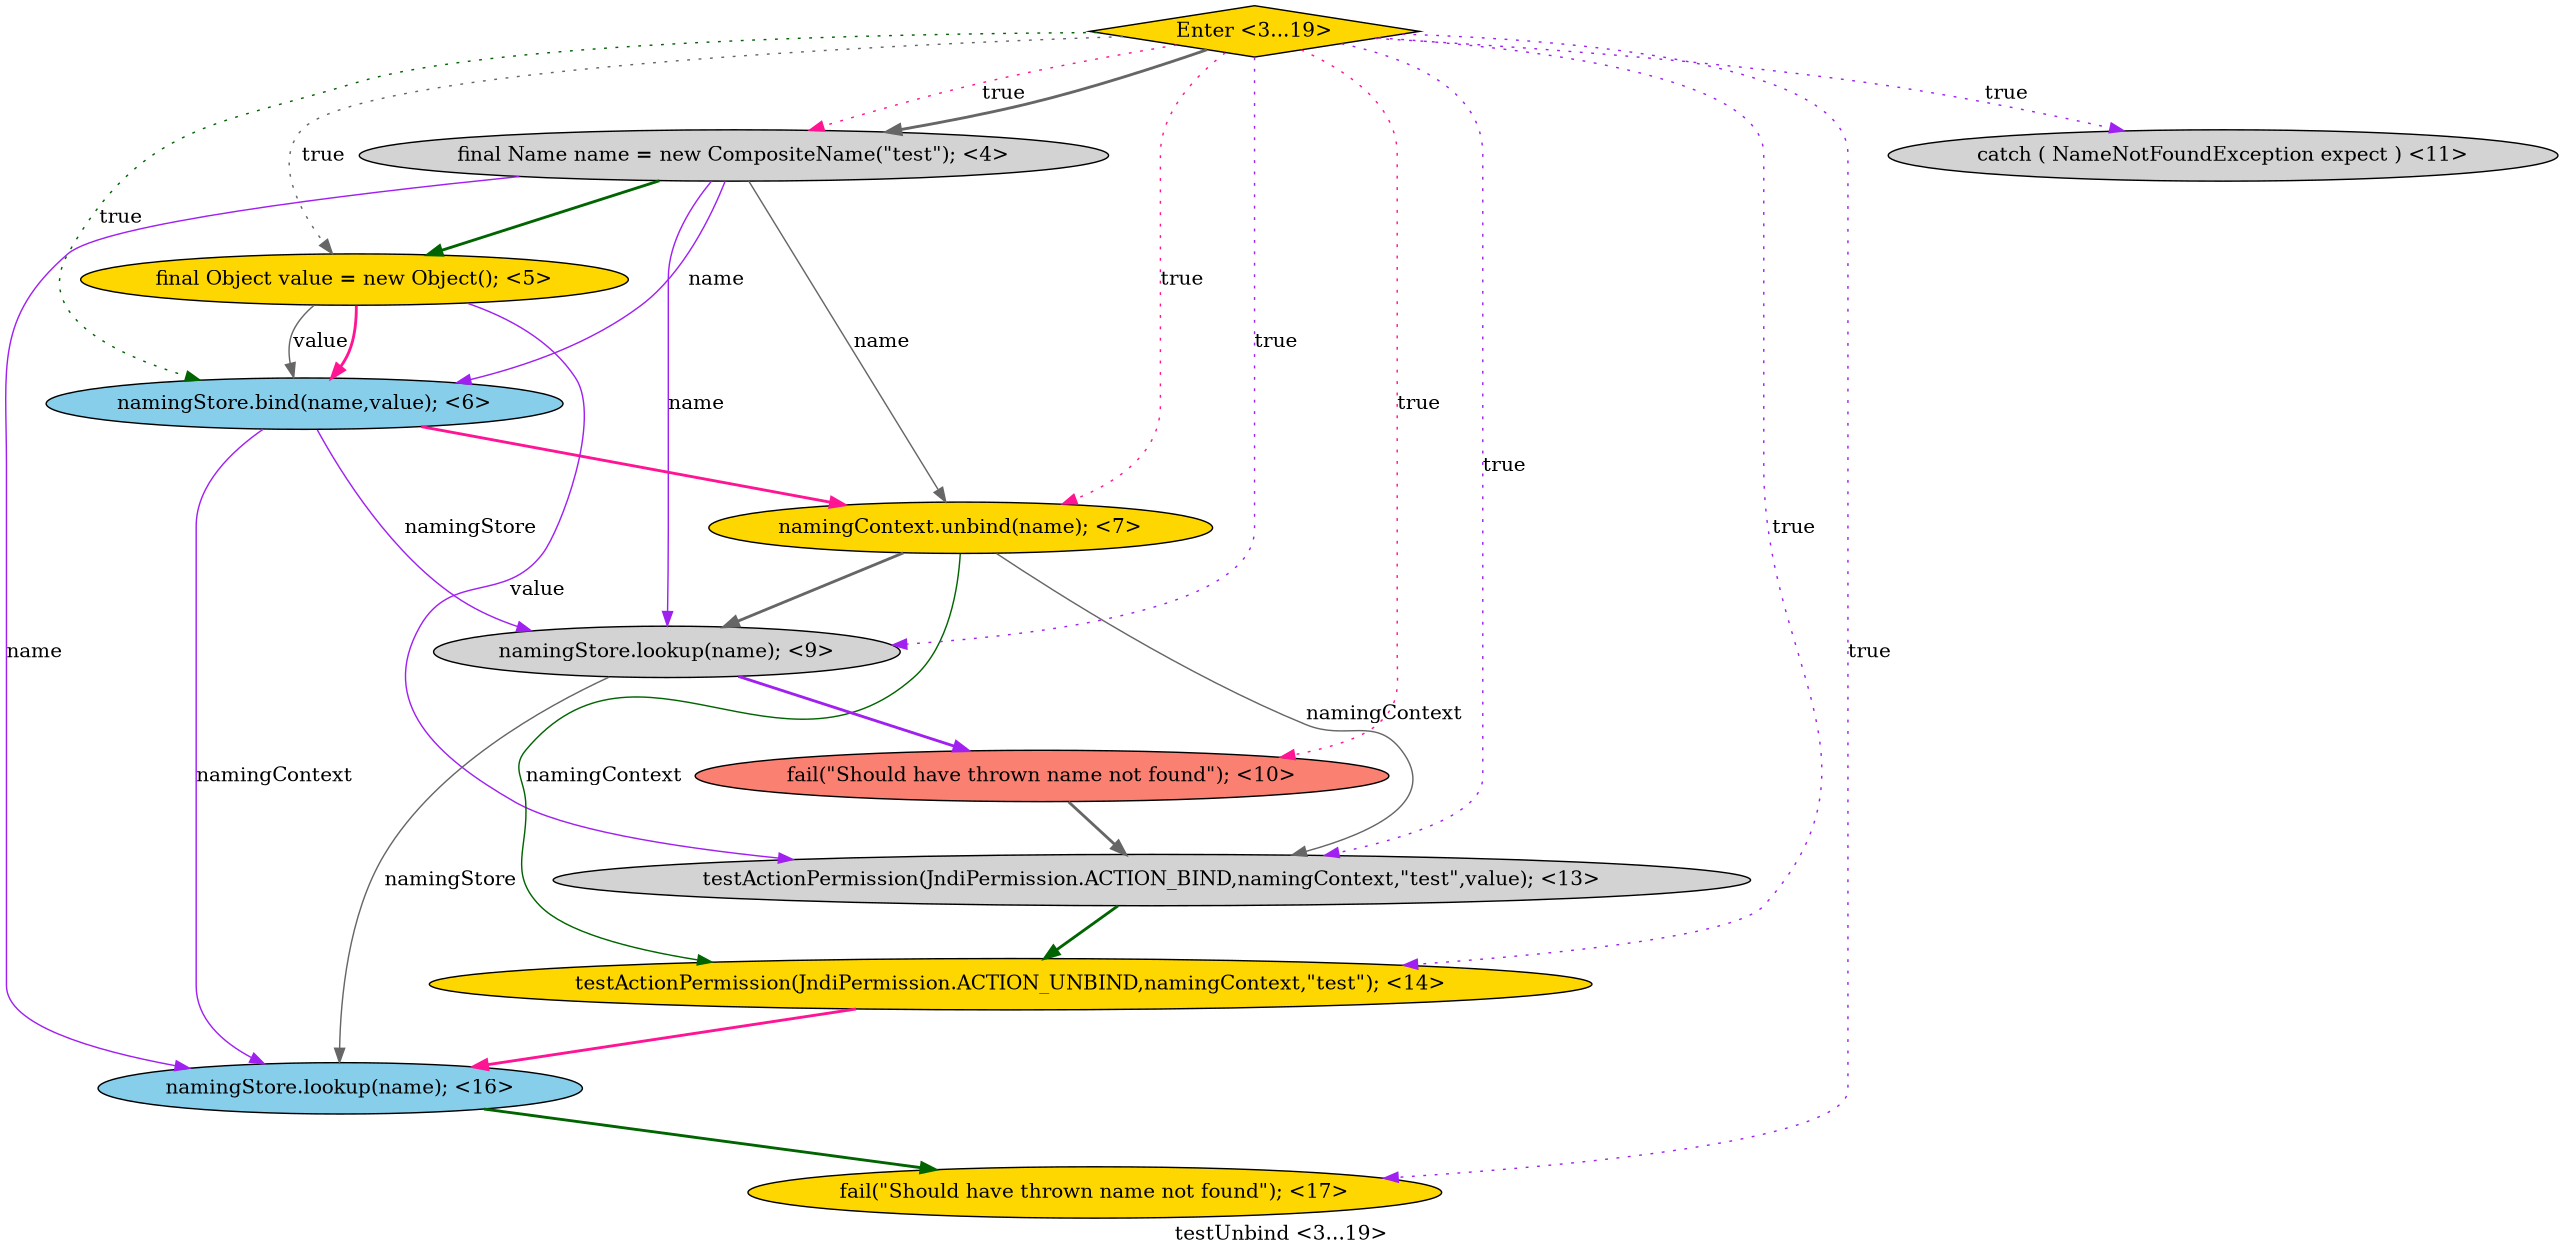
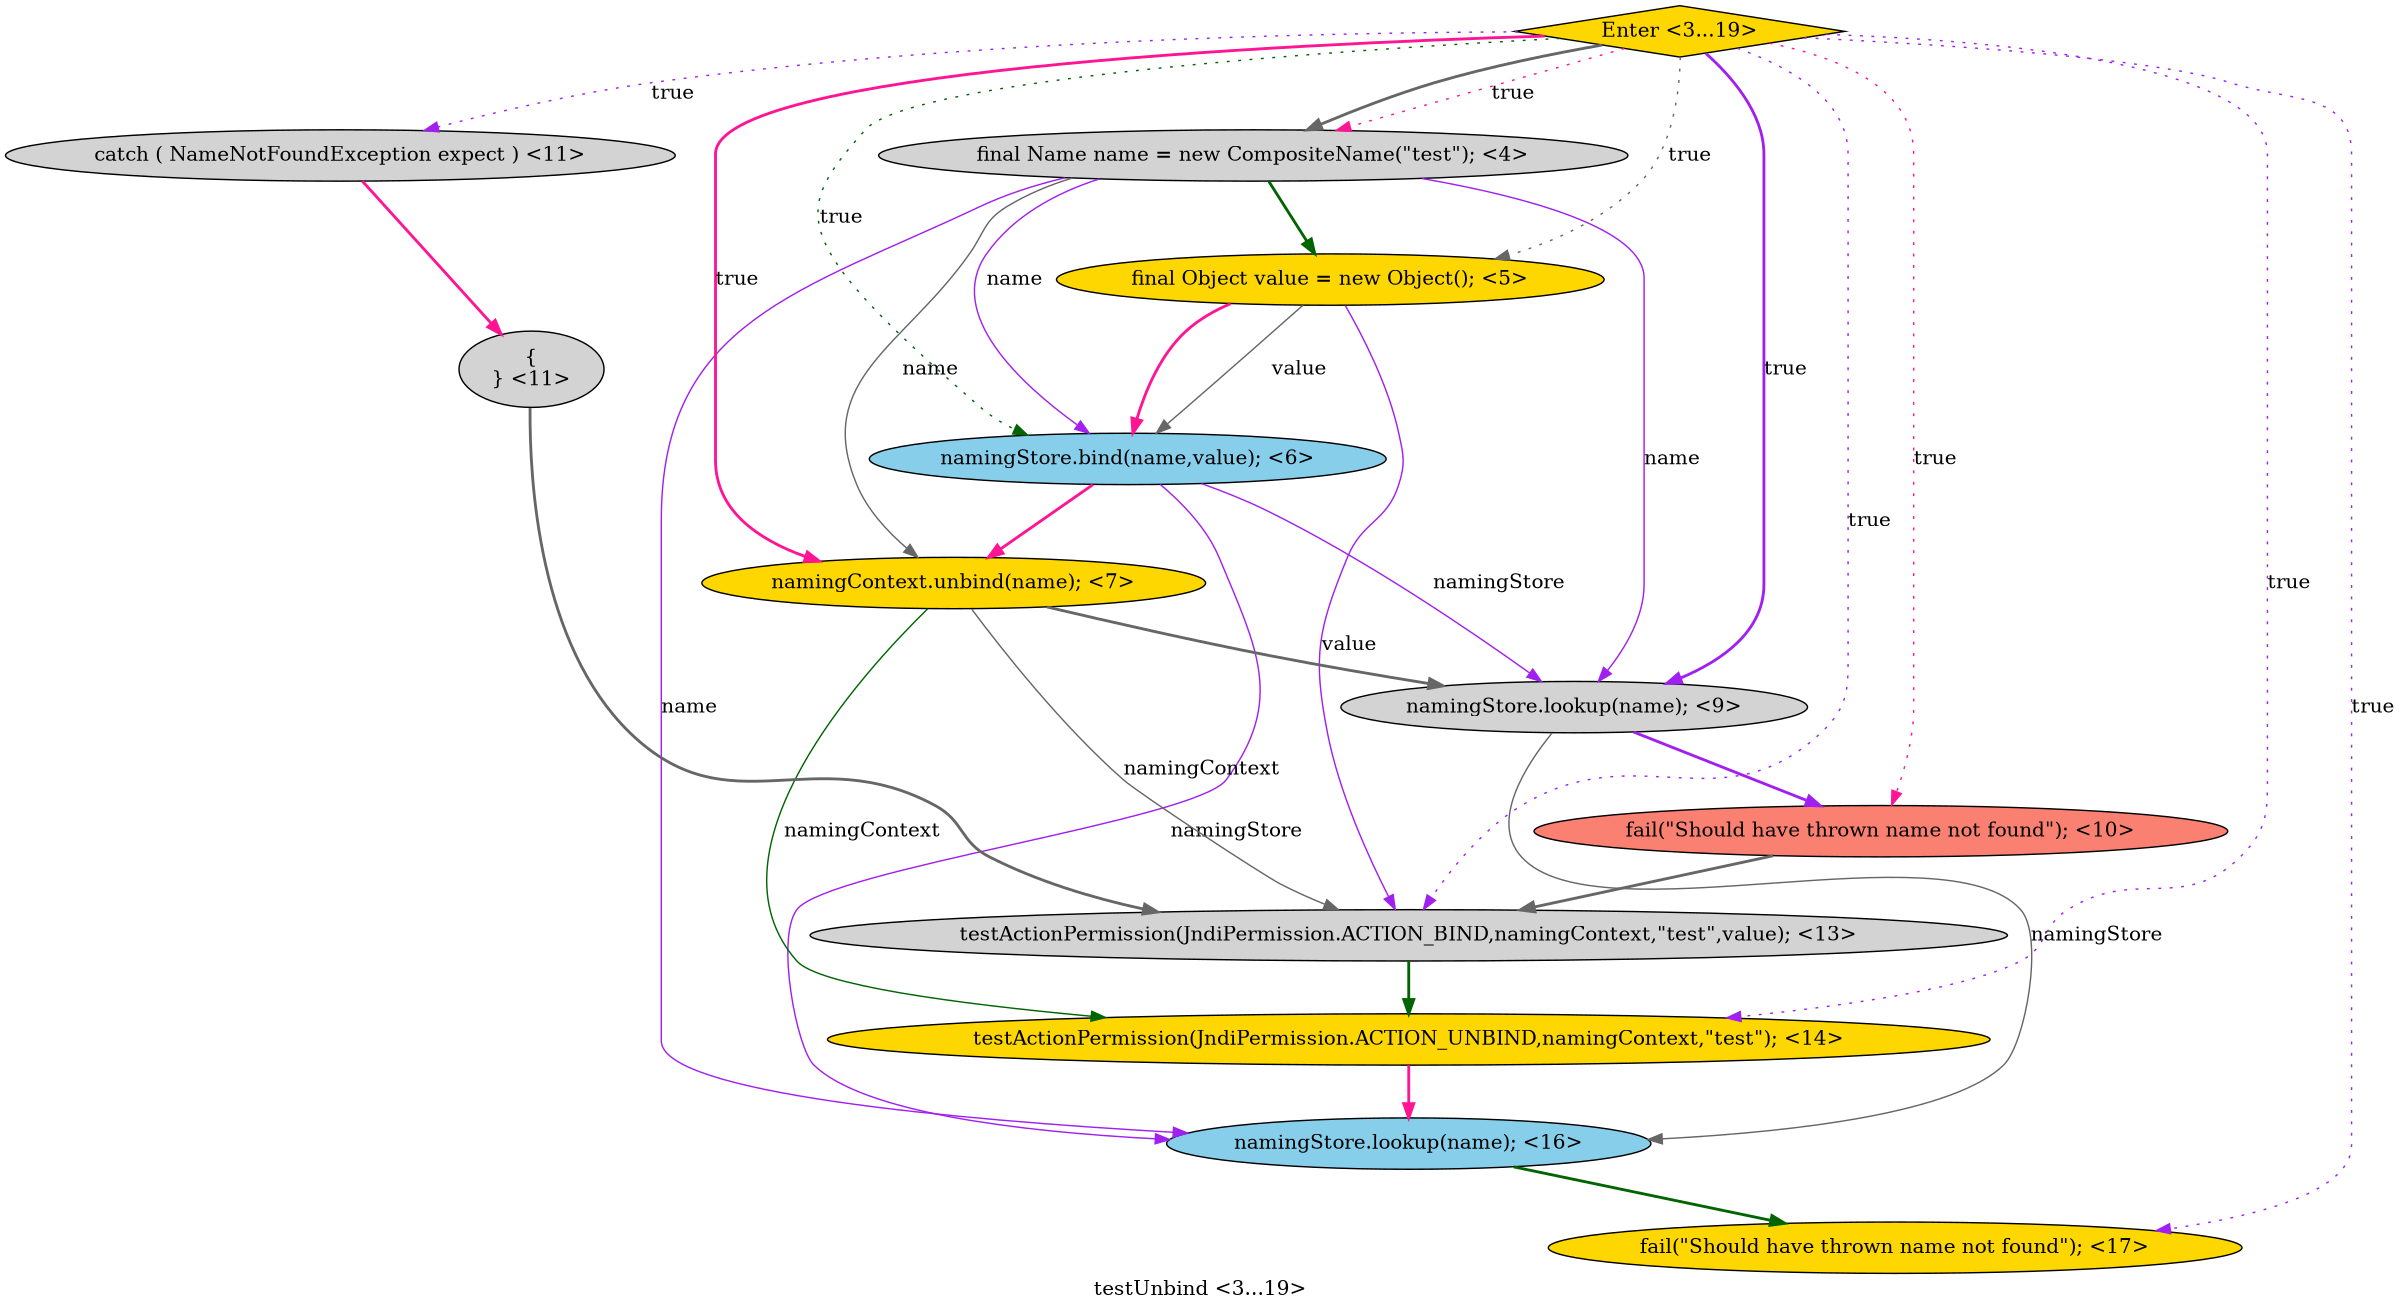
edge "Enter <3...19>" -> "namingContext.unbind(name); <7>": style dotted -> bold
node "{ } <11>": added
edge "Enter <3...19>" -> "namingStore.lookup(name); <9>": style dotted -> bold
edge "namingStore.bind(name,value); <6>" -> "namingStore.lookup(name); <16>": label "namingContext" -> "namingStore"
